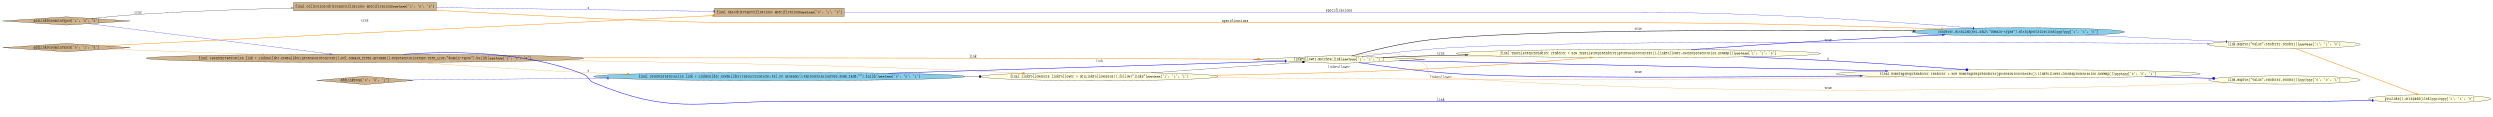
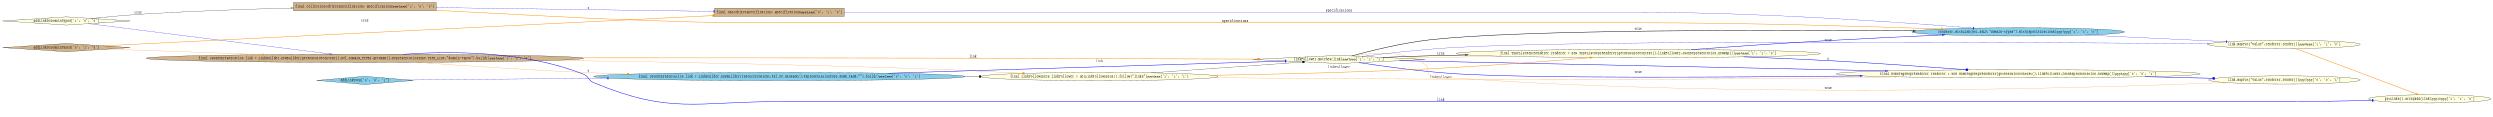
node "addLinkToDomainTypes['1', '0', '0']": fillcolor tan -> lightyellow
node "addLinkToUp['0', '0', '1']": fillcolor tan -> skyblue
